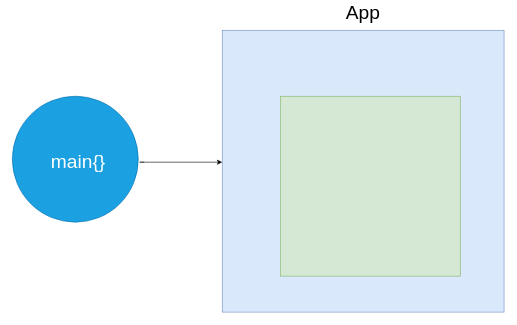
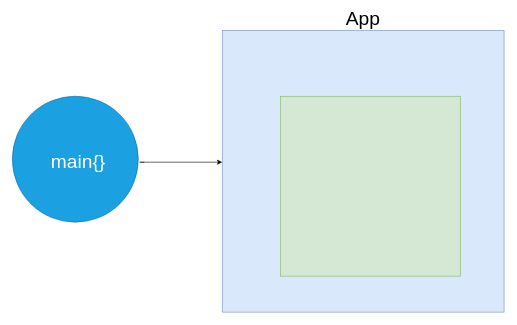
node "App": moved (363, 12) -> (363, 18)
